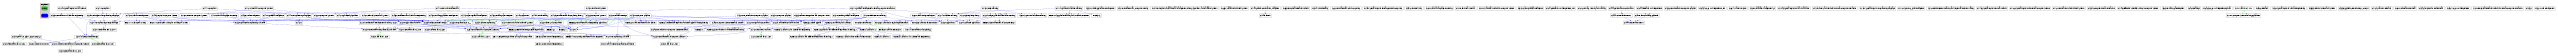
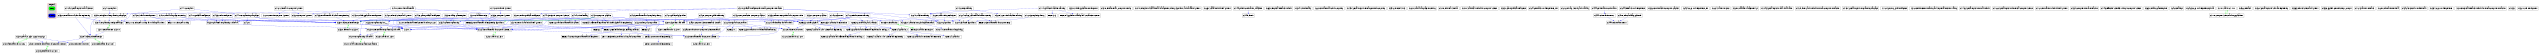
cluster "Engineers": label "Engineers" -> "Legend"
node "CS4820:Computer-Aided Reasoning": added
